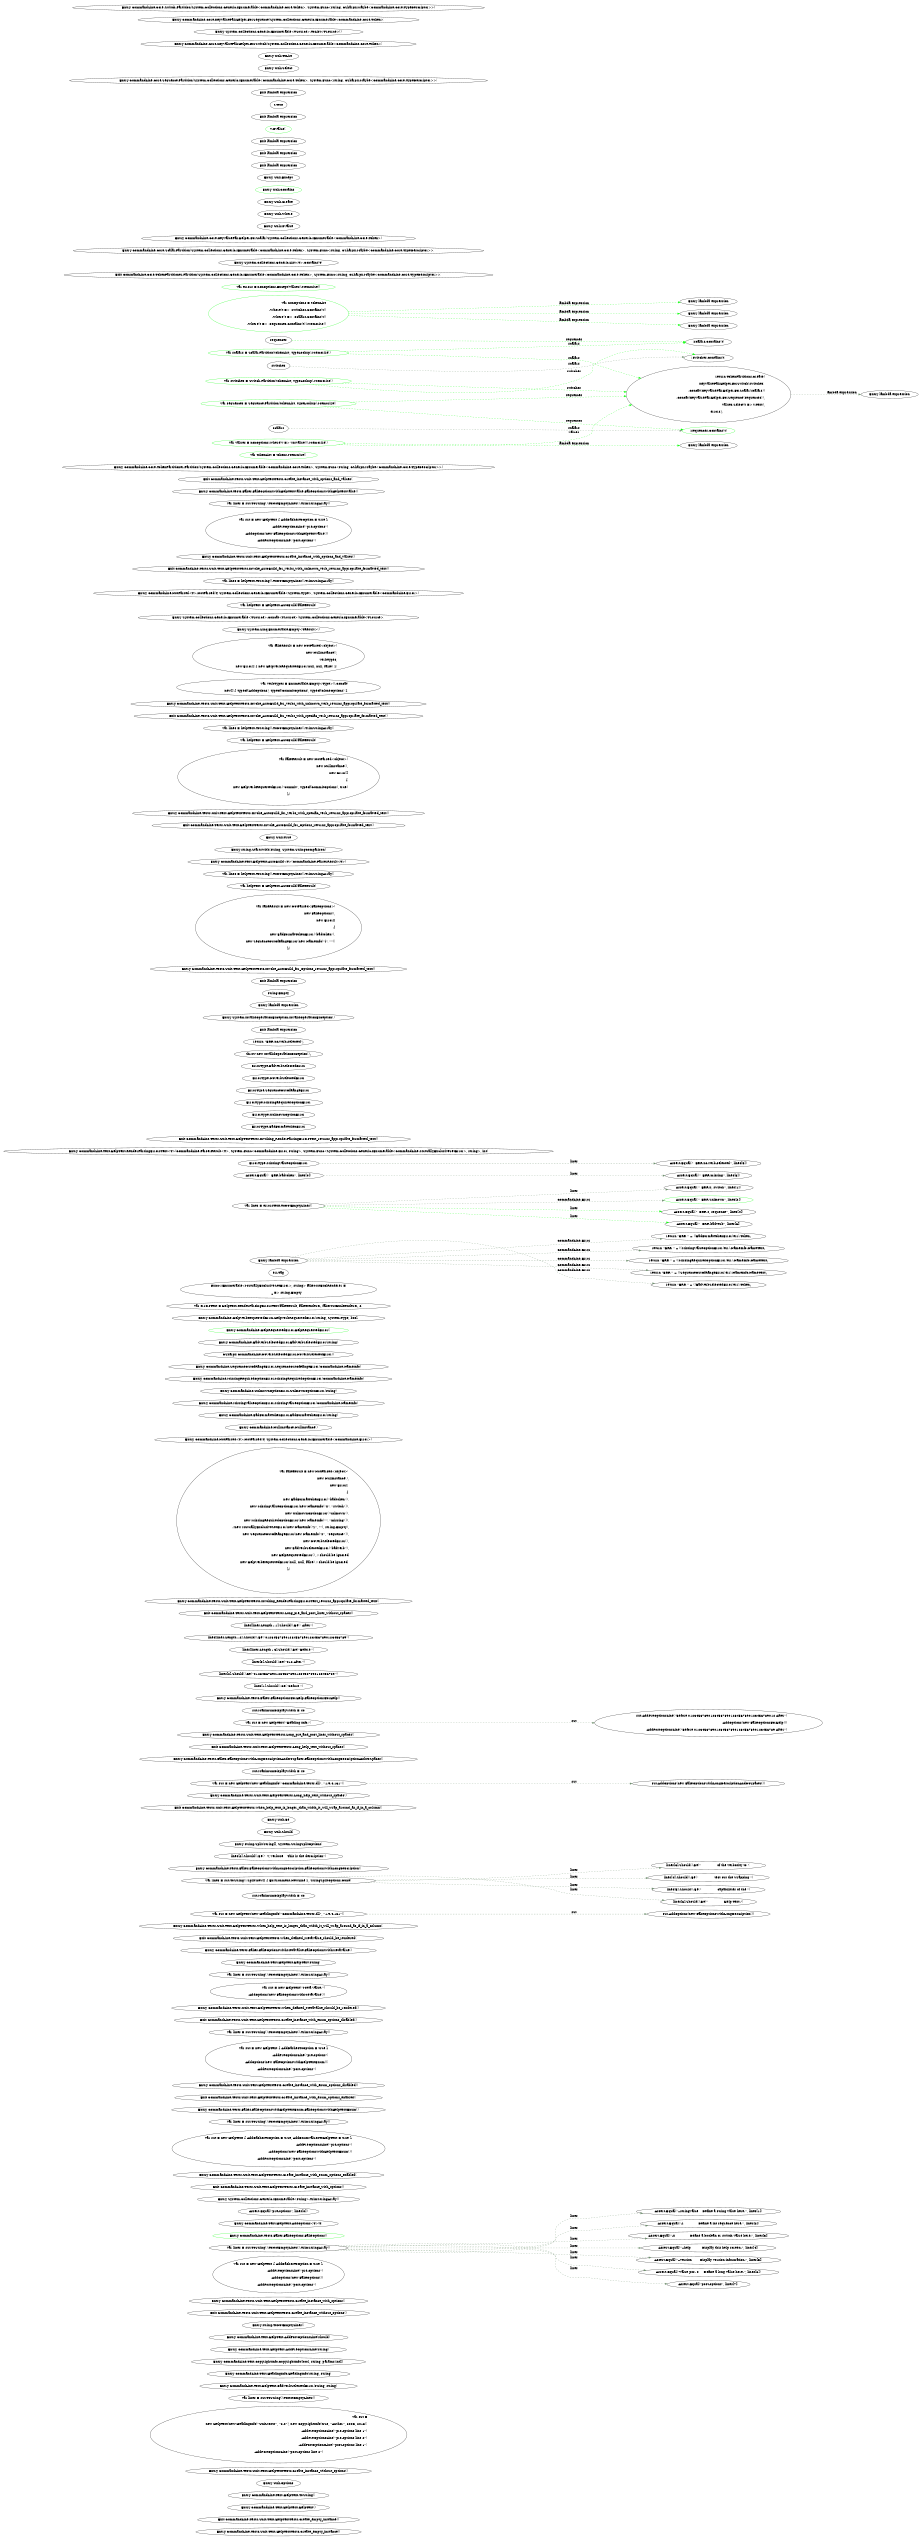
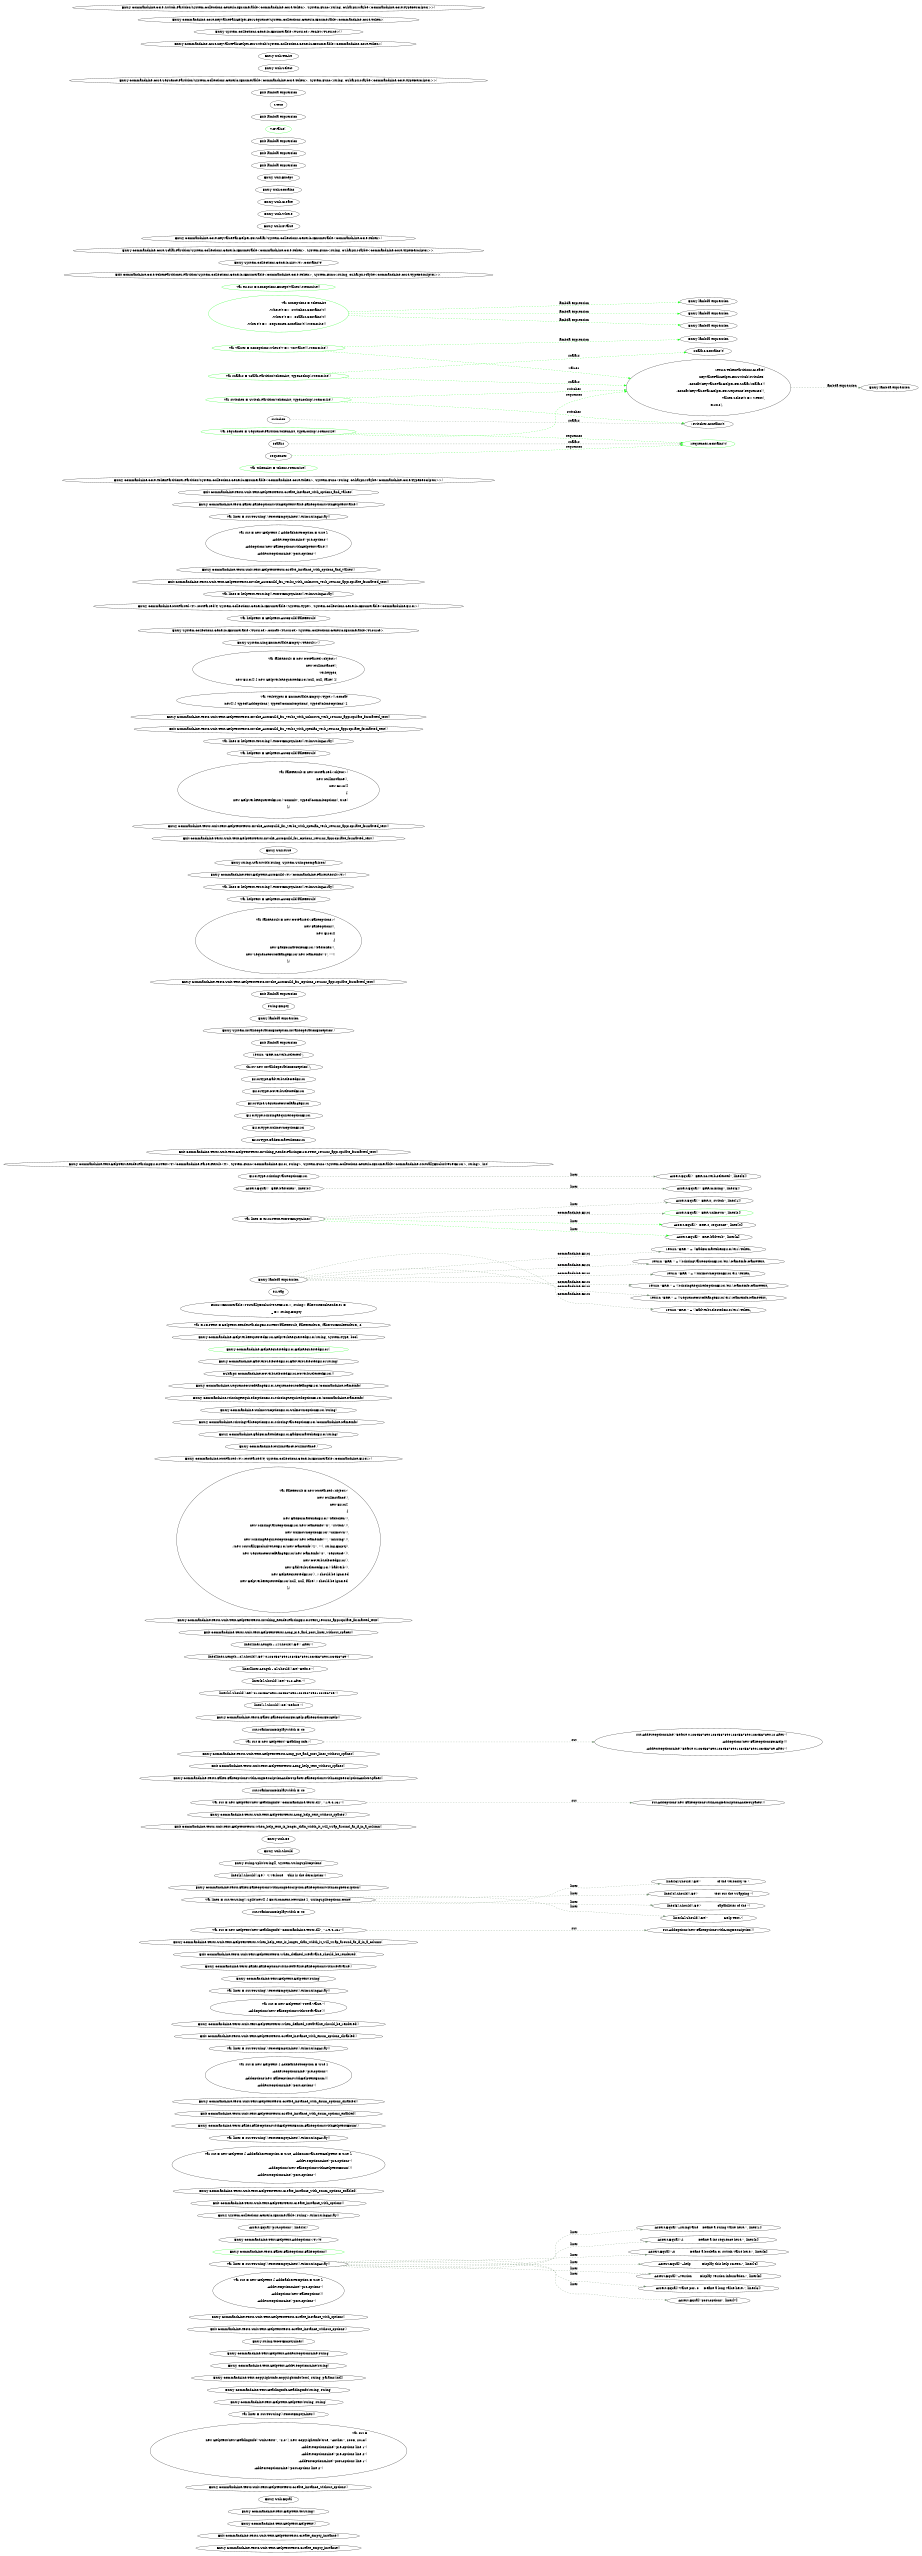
node "Entry Unk.Contains": color green -> black
edge "sequences" -> "!scalars.Contains(t)": now "sequences" -> "!sequences.Contains(t)"
node "return ''ERR '' + ((UnknownOptionError)err).Token;": added
node "Entry CommandLine.Text.HelpText.AddPostOptionsLine(should)": label "Entry CommandLine.Text.HelpText.AddPostOptionsLine(should)" -> "Entry CommandLine.Text.HelpText.AddPostOptionsLine(string)"
node "Entry CommandLine.Text.HelpText.BadVerbSelectedError(string, string)": label "Entry CommandLine.Text.HelpText.BadVerbSelectedError(string, string)" -> "Entry CommandLine.Text.HelpText.HelpText(string, string)"
node "Entry Unk.Options": label "Entry Unk.Options" -> "Entry Unk.Equal"
